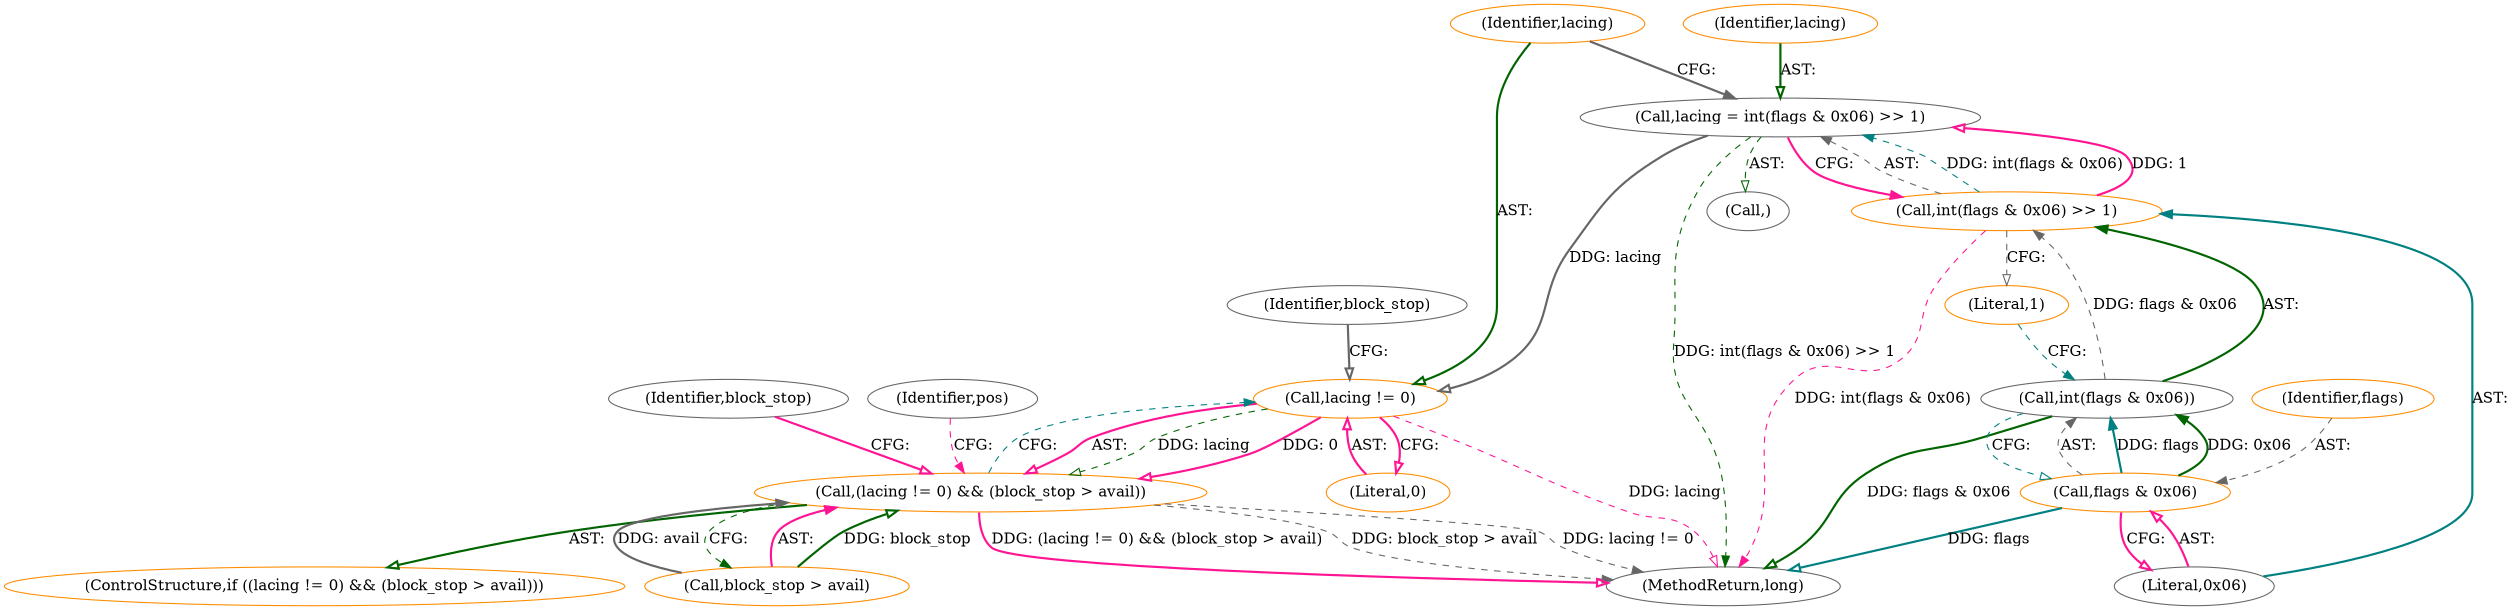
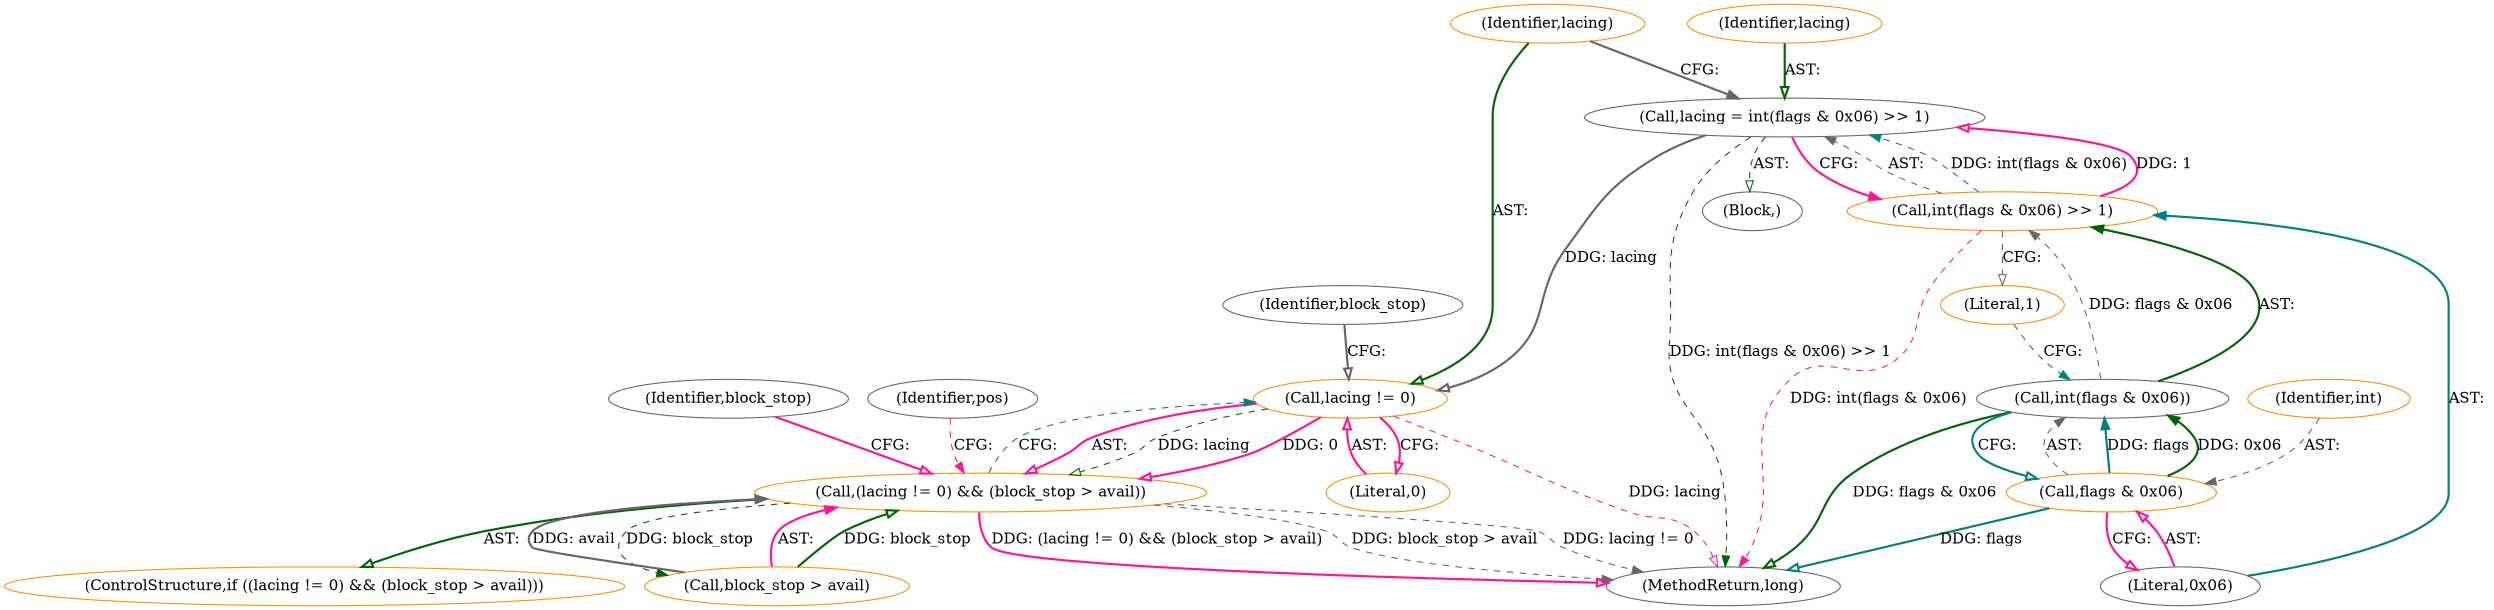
node "(Call,)": label "(Call,)" -> "(Block,)"
node "(Identifier,flags)": label "(Identifier,flags)" -> "(Identifier,int)"
edge "(Call,int(flags & 0x06))" -> "(Call,flags & 0x06)": style dashed -> bold
edge "(Call,(lacing != 0) && (block_stop > avail))" -> "(Call,block_stop > avail)": label "CFG: " -> "DDG: block_stop"
